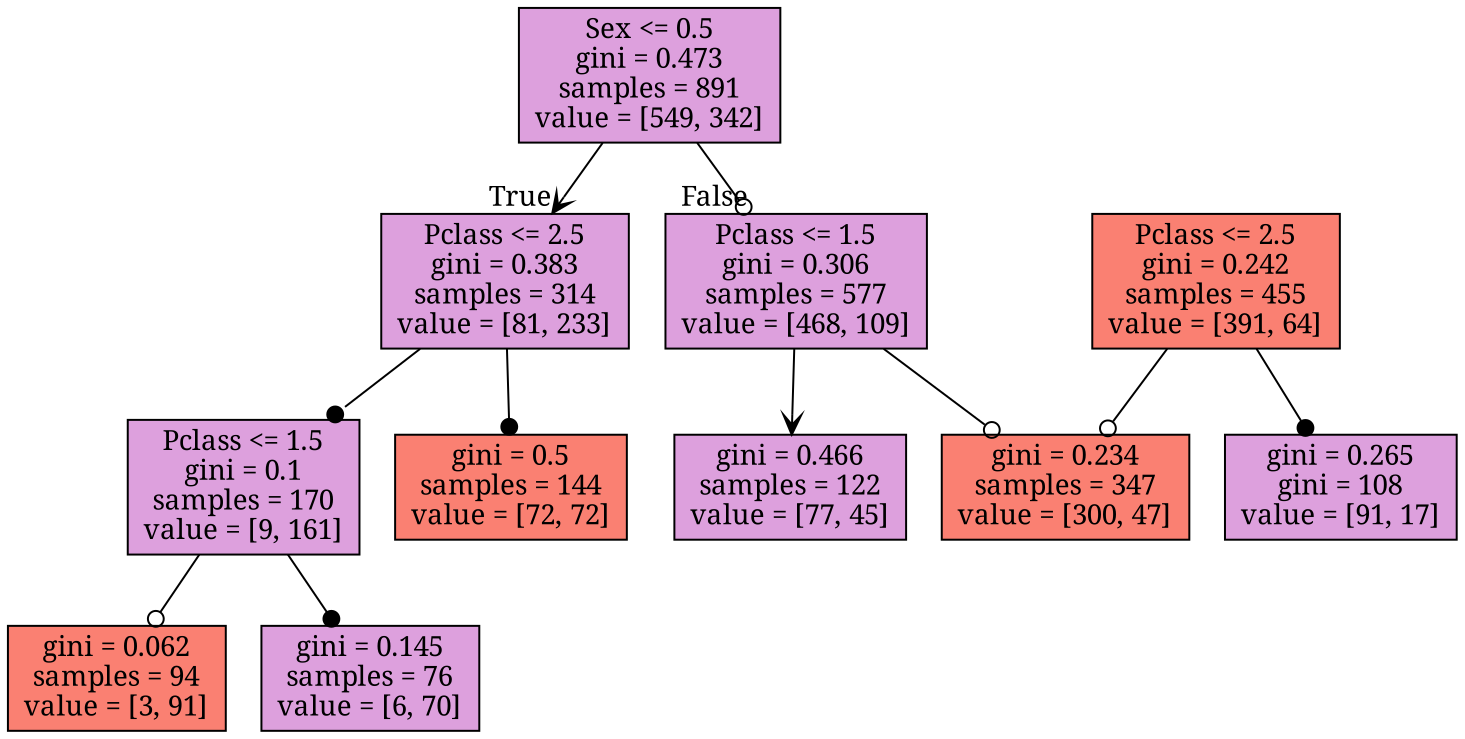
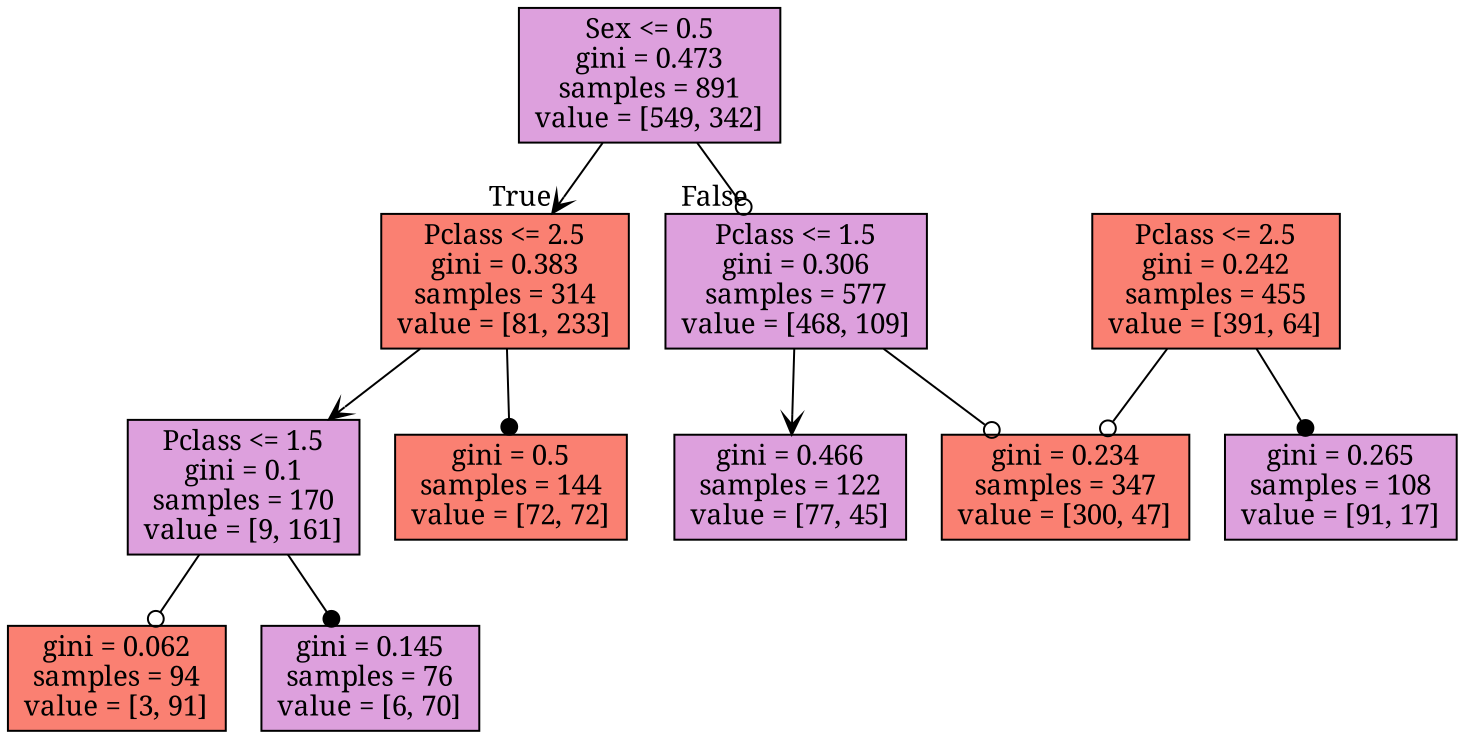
node "Pclass <= 2.5 gini = 0.383 samples = 314 value = [81, 233]": fillcolor plum -> salmon
edge "Pclass <= 2.5 gini = 0.383 samples = 314 value = [81, 233]" -> "Pclass <= 1.5 gini = 0.1 samples = 170 value = [9, 161]": arrowhead dot -> vee
node "gini = 0.265 gini = 108 value = [91, 17]": label "gini = 0.265 gini = 108 value = [91, 17]" -> "gini = 0.265 samples = 108 value = [91, 17]"
